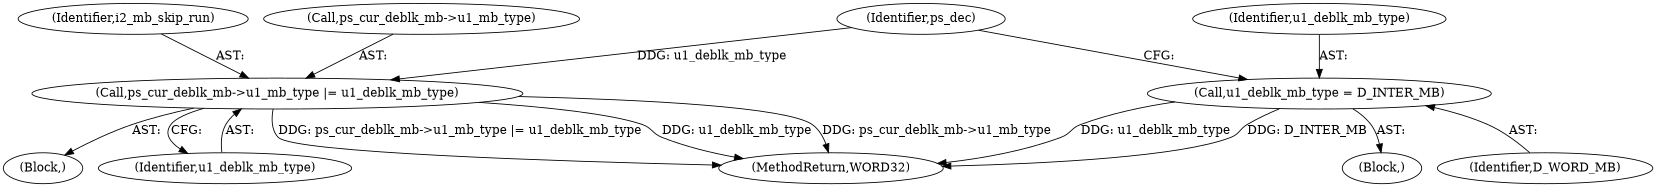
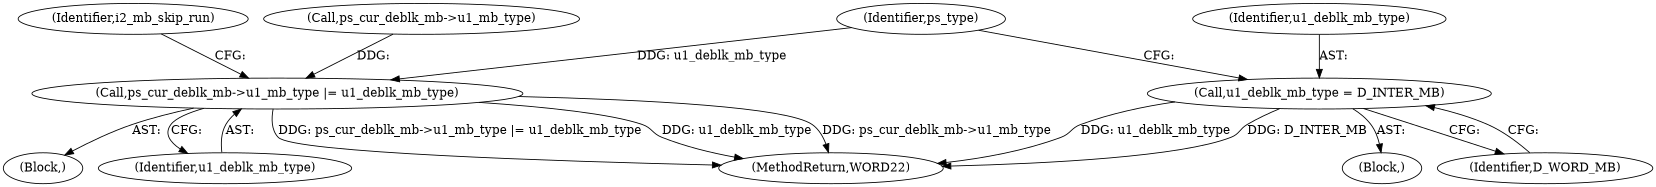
node "(Identifier,ps_dec)": label "(Identifier,ps_dec)" -> "(Identifier,ps_type)"
edge "(Identifier,i2_mb_skip_run)" -> "(Call,ps_cur_deblk_mb->u1_mb_type |= u1_deblk_mb_type)": label "AST: " -> "CFG: "
edge "(Call,ps_cur_deblk_mb->u1_mb_type)" -> "(Call,ps_cur_deblk_mb->u1_mb_type |= u1_deblk_mb_type)": label "AST: " -> "DDG: "
edge "(Call,u1_deblk_mb_type = D_INTER_MB)" -> "(Identifier,D_WORD_MB)": added, label "CFG:"
edge "(Identifier,D_WORD_MB)" -> "(Call,u1_deblk_mb_type = D_INTER_MB)": label "AST: " -> "CFG: "
node "(MethodReturn,WORD32)": label "(MethodReturn,WORD32)" -> "(MethodReturn,WORD22)"
